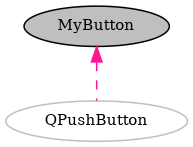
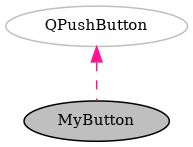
edge "QPushButton" -> "MyButton": reversed
